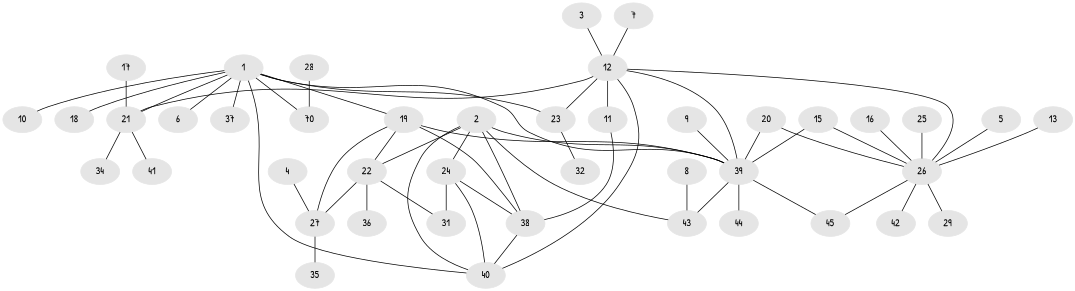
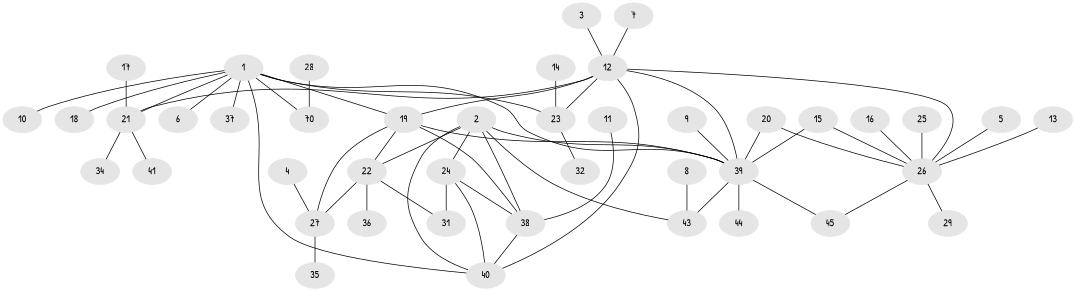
node "14": added
edge "12" -- "11": now "12" -- "19"
node "42": removed
